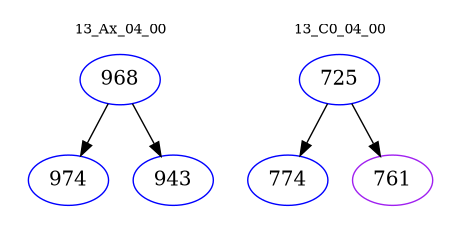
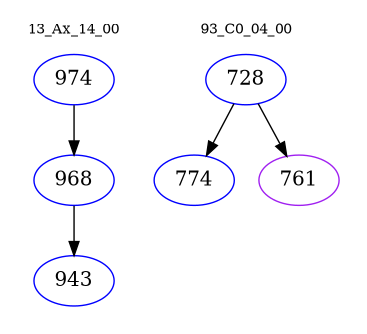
cluster "13_Ax_04_00": label "13_Ax_04_00" -> "13_Ax_14_00"
cluster "13_C0_04_00": label "13_C0_04_00" -> "93_C0_04_00"
node "725": label "725" -> "728"
edge "968" -> "974": reversed
